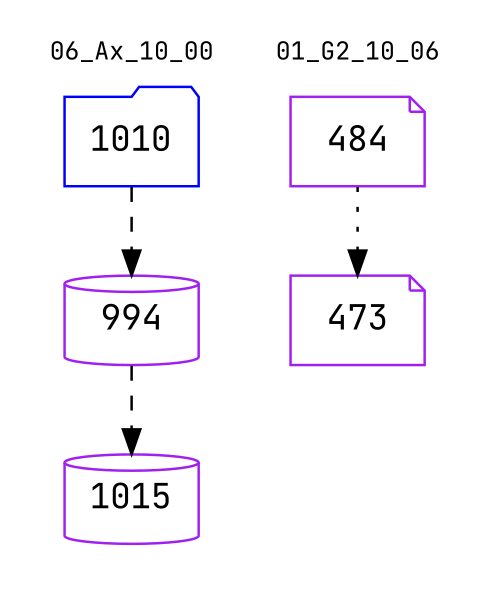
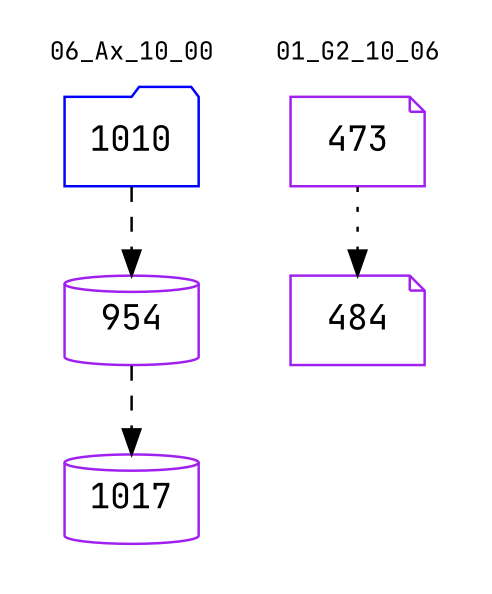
edge "484" -> "473": reversed
node "994": label "994" -> "954"
node "1015": label "1015" -> "1017"
